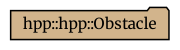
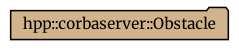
node "hpp::hpp::Obstacle": label "hpp::hpp::Obstacle" -> "hpp::corbaserver::Obstacle"
